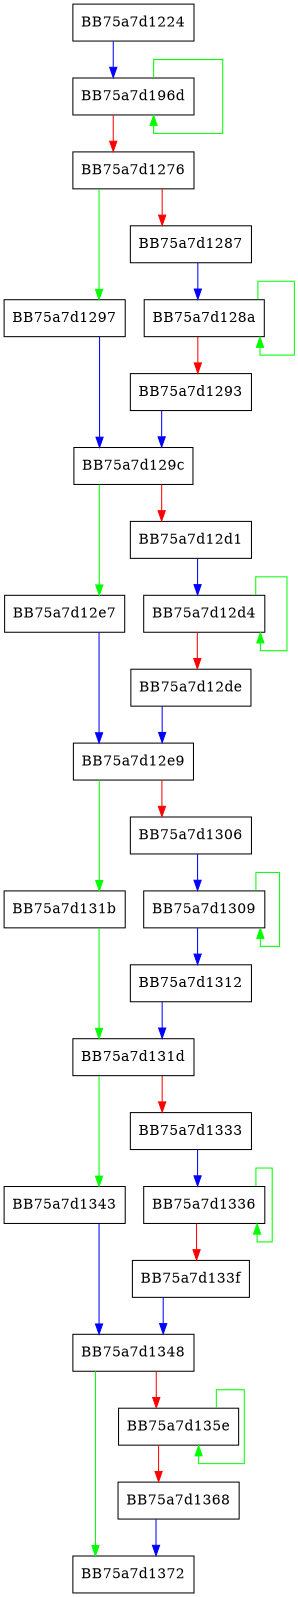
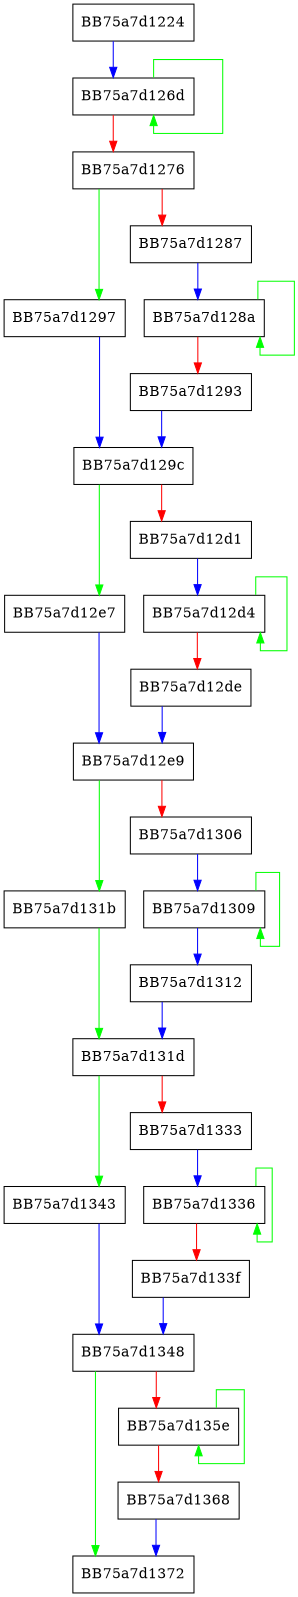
node "BB75a7d196d": label "BB75a7d196d" -> "BB75a7d126d"
